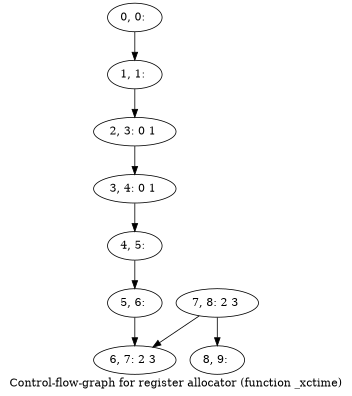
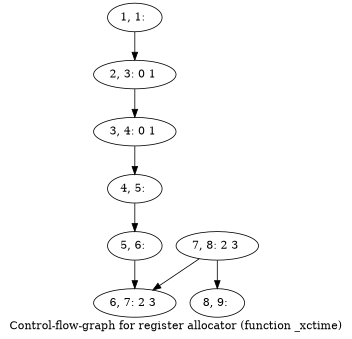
node "0, 0:": removed
